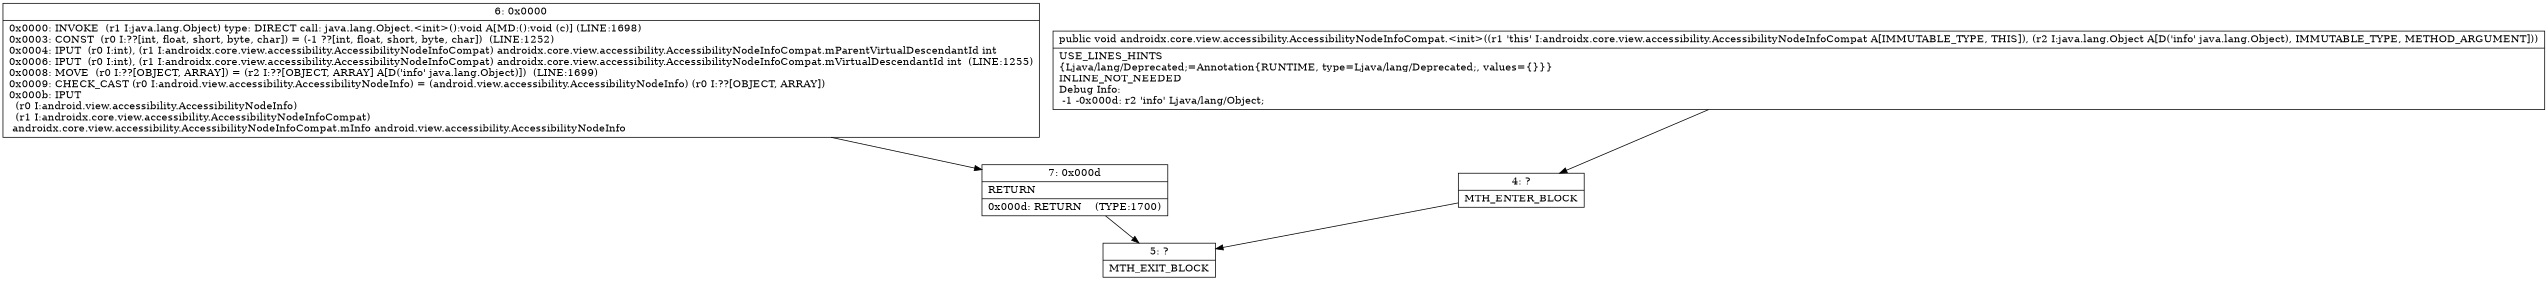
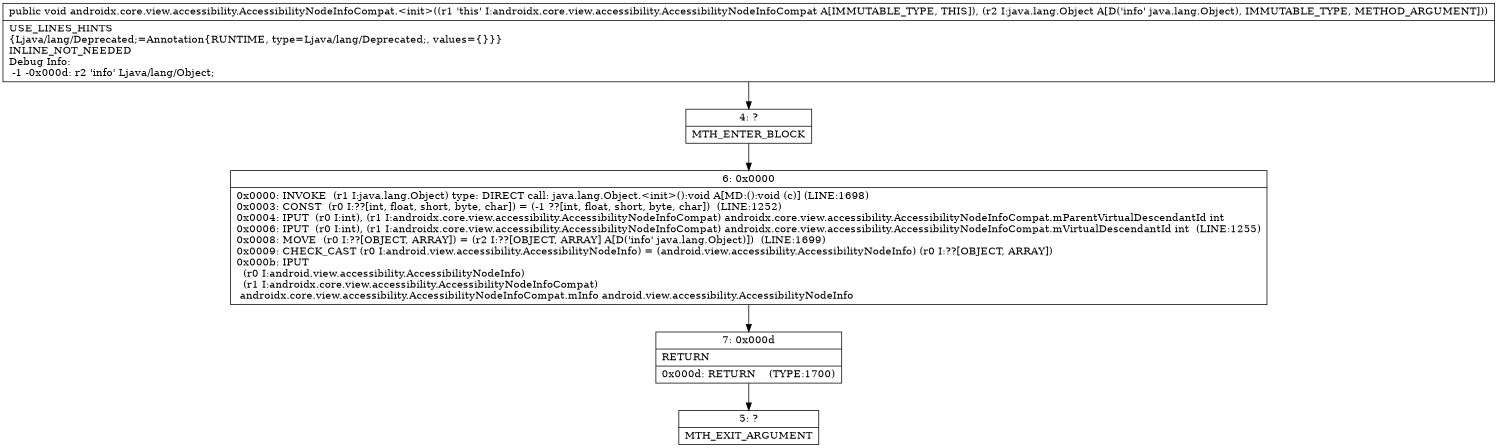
edge "4: ?" -> "5: ?": now "4: ?" -> "6: 0x0000"
node "5: ?": text "MTH_EXIT_BLOCK" -> "MTH_EXIT_ARGUMENT"
